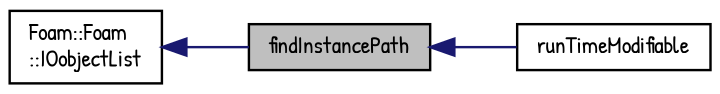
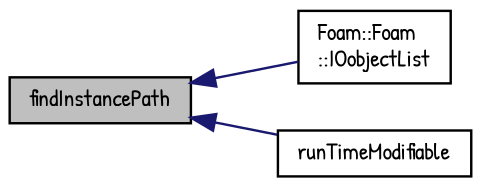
edge "findInstancePath" -> "Foam::Foam ::IOobjectList": reversed
